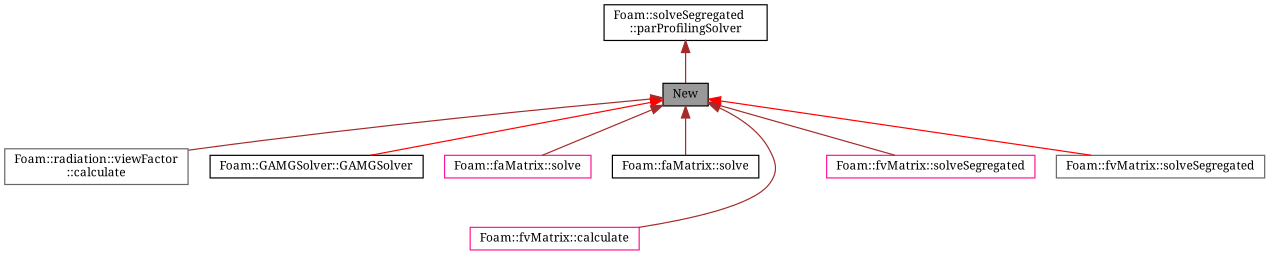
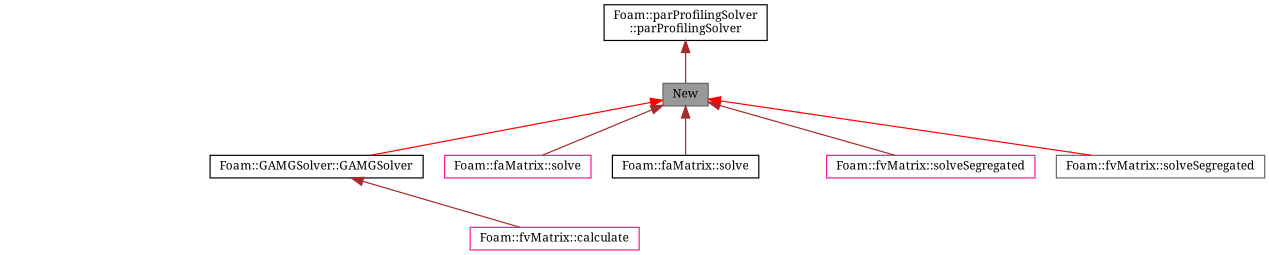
node "Foam::solveSegregated ::parProfilingSolver": label "Foam::solveSegregated ::parProfilingSolver" -> "Foam::parProfilingSolver ::parProfilingSolver"
node "New": color black -> gray40
node "Foam::radiation::viewFactor ::calculate": removed
edge "Foam::fvMatrix::calculate" -> "New": now "Foam::fvMatrix::calculate" -> "Foam::GAMGSolver::GAMGSolver"
